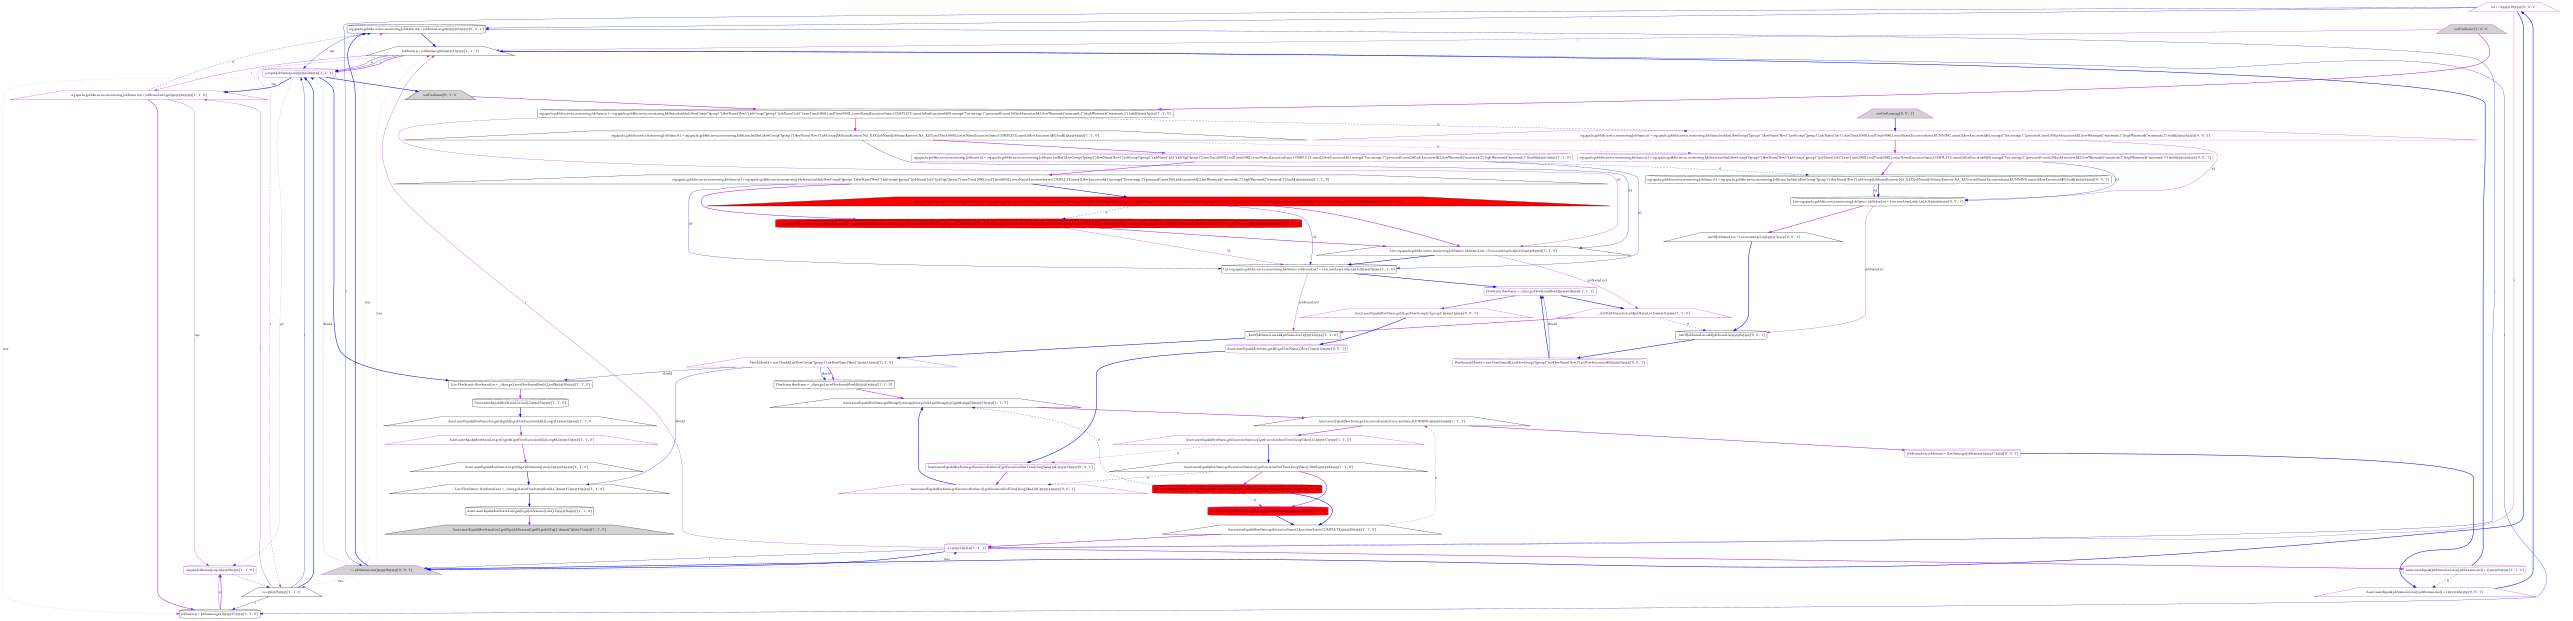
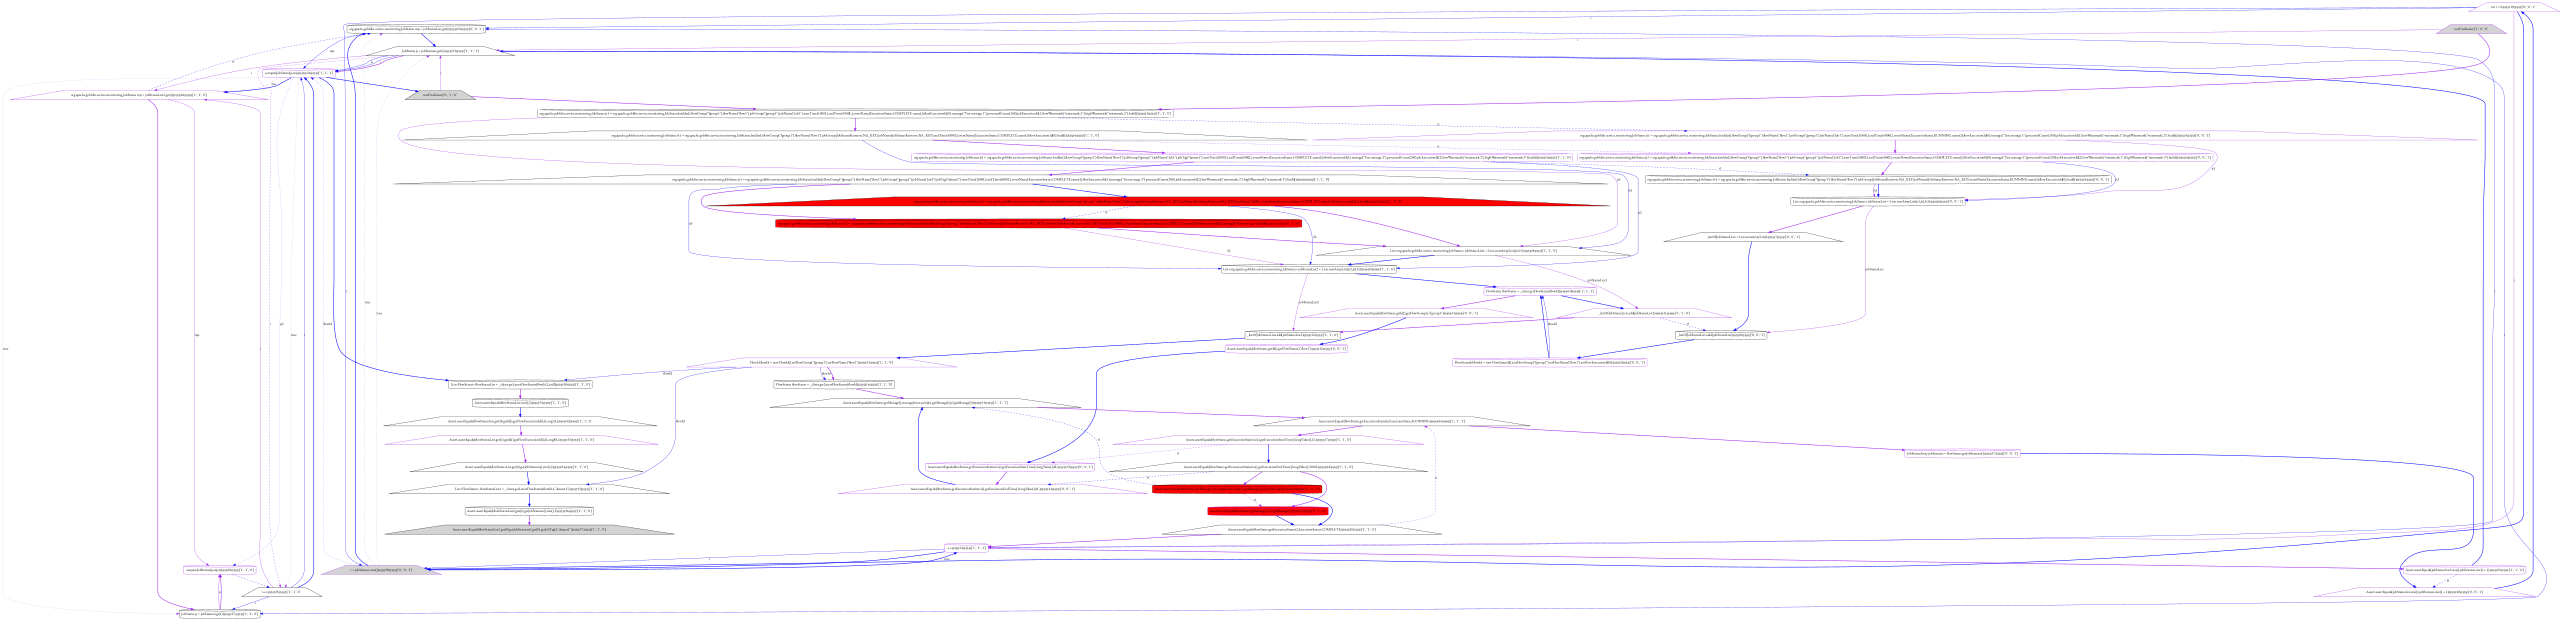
node "testGetRunning['0', '0', '1']": removed
edge "i++@@@21@@@['1', '1', '1']" -> "JobStatus js = jobStatuses.get(i)@@@23@@@['1', '1', '1']": now "testFindLatest['0', '1', '0']" -> "JobStatus js = jobStatuses.get(i)@@@23@@@['1', '1', '1']"
edge "i < jobStatuses.size()@@@20@@@['0', '0', '1']" -> "i++@@@21@@@['1', '1', '1']": style dotted -> bold
edge "i < jobStatuses.size()@@@20@@@['0', '0', '1']" -> "i++@@@25@@@['1', '1', '0']": now "compareJobStatus(js,mjs)@@@24@@@['1', '1', '1']" -> "i++@@@25@@@['1', '1', '0']"
